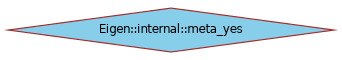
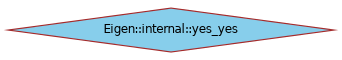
node "Eigen::internal::meta_yes": label "Eigen::internal::meta_yes" -> "Eigen::internal::yes_yes"
